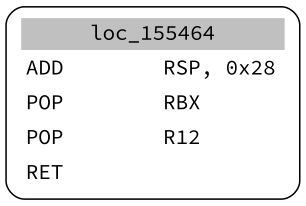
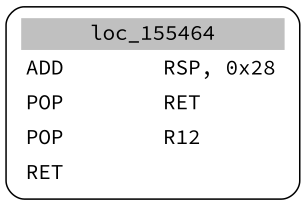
node "loc_155464": text "POP        RBX" -> "POP        RET"
